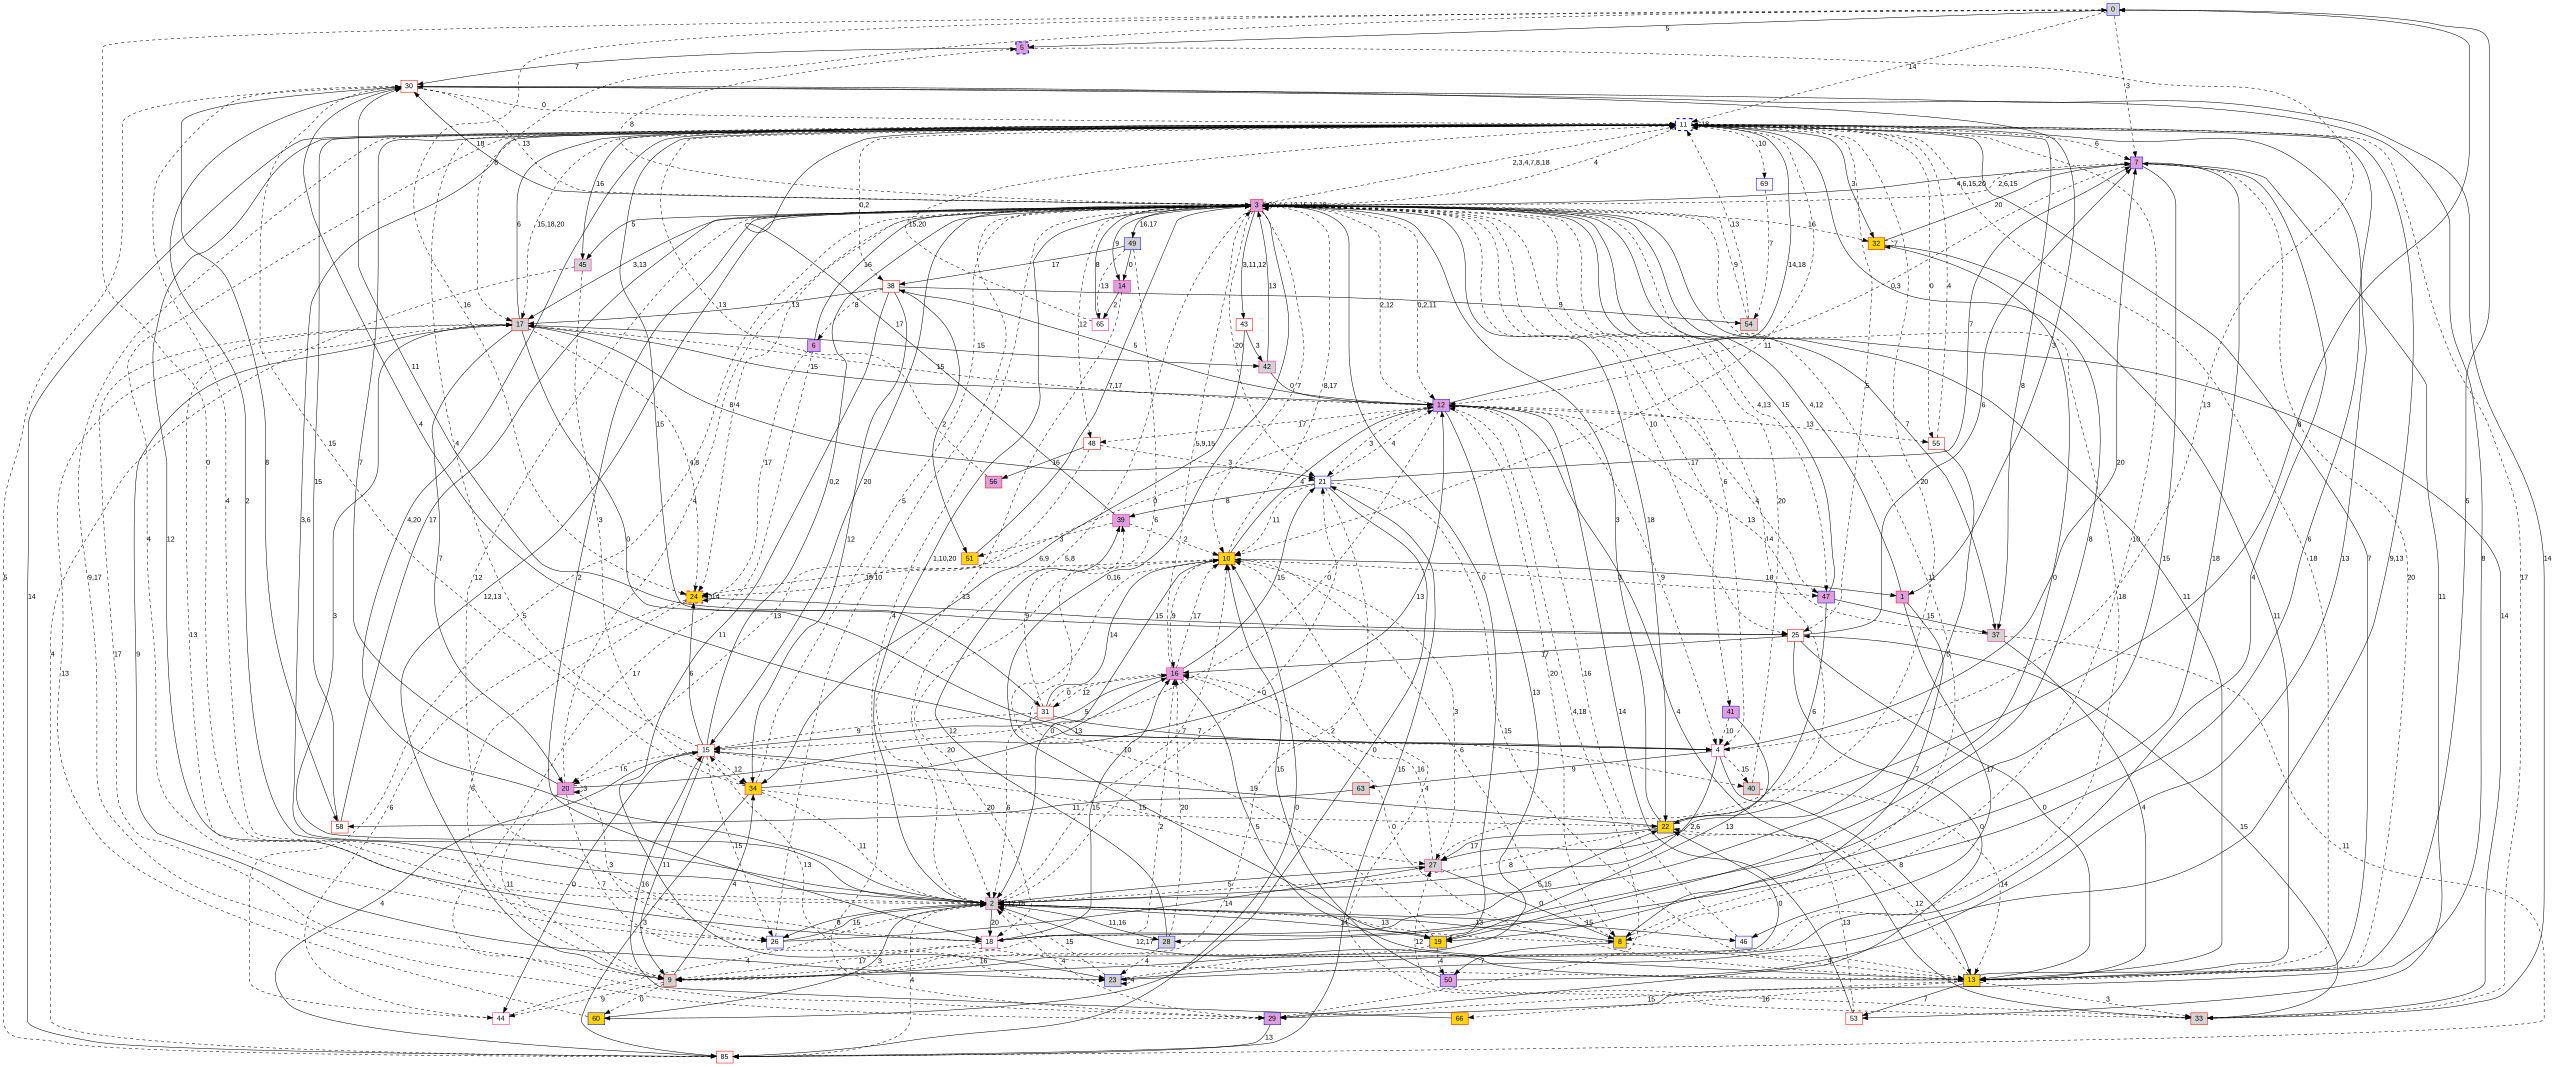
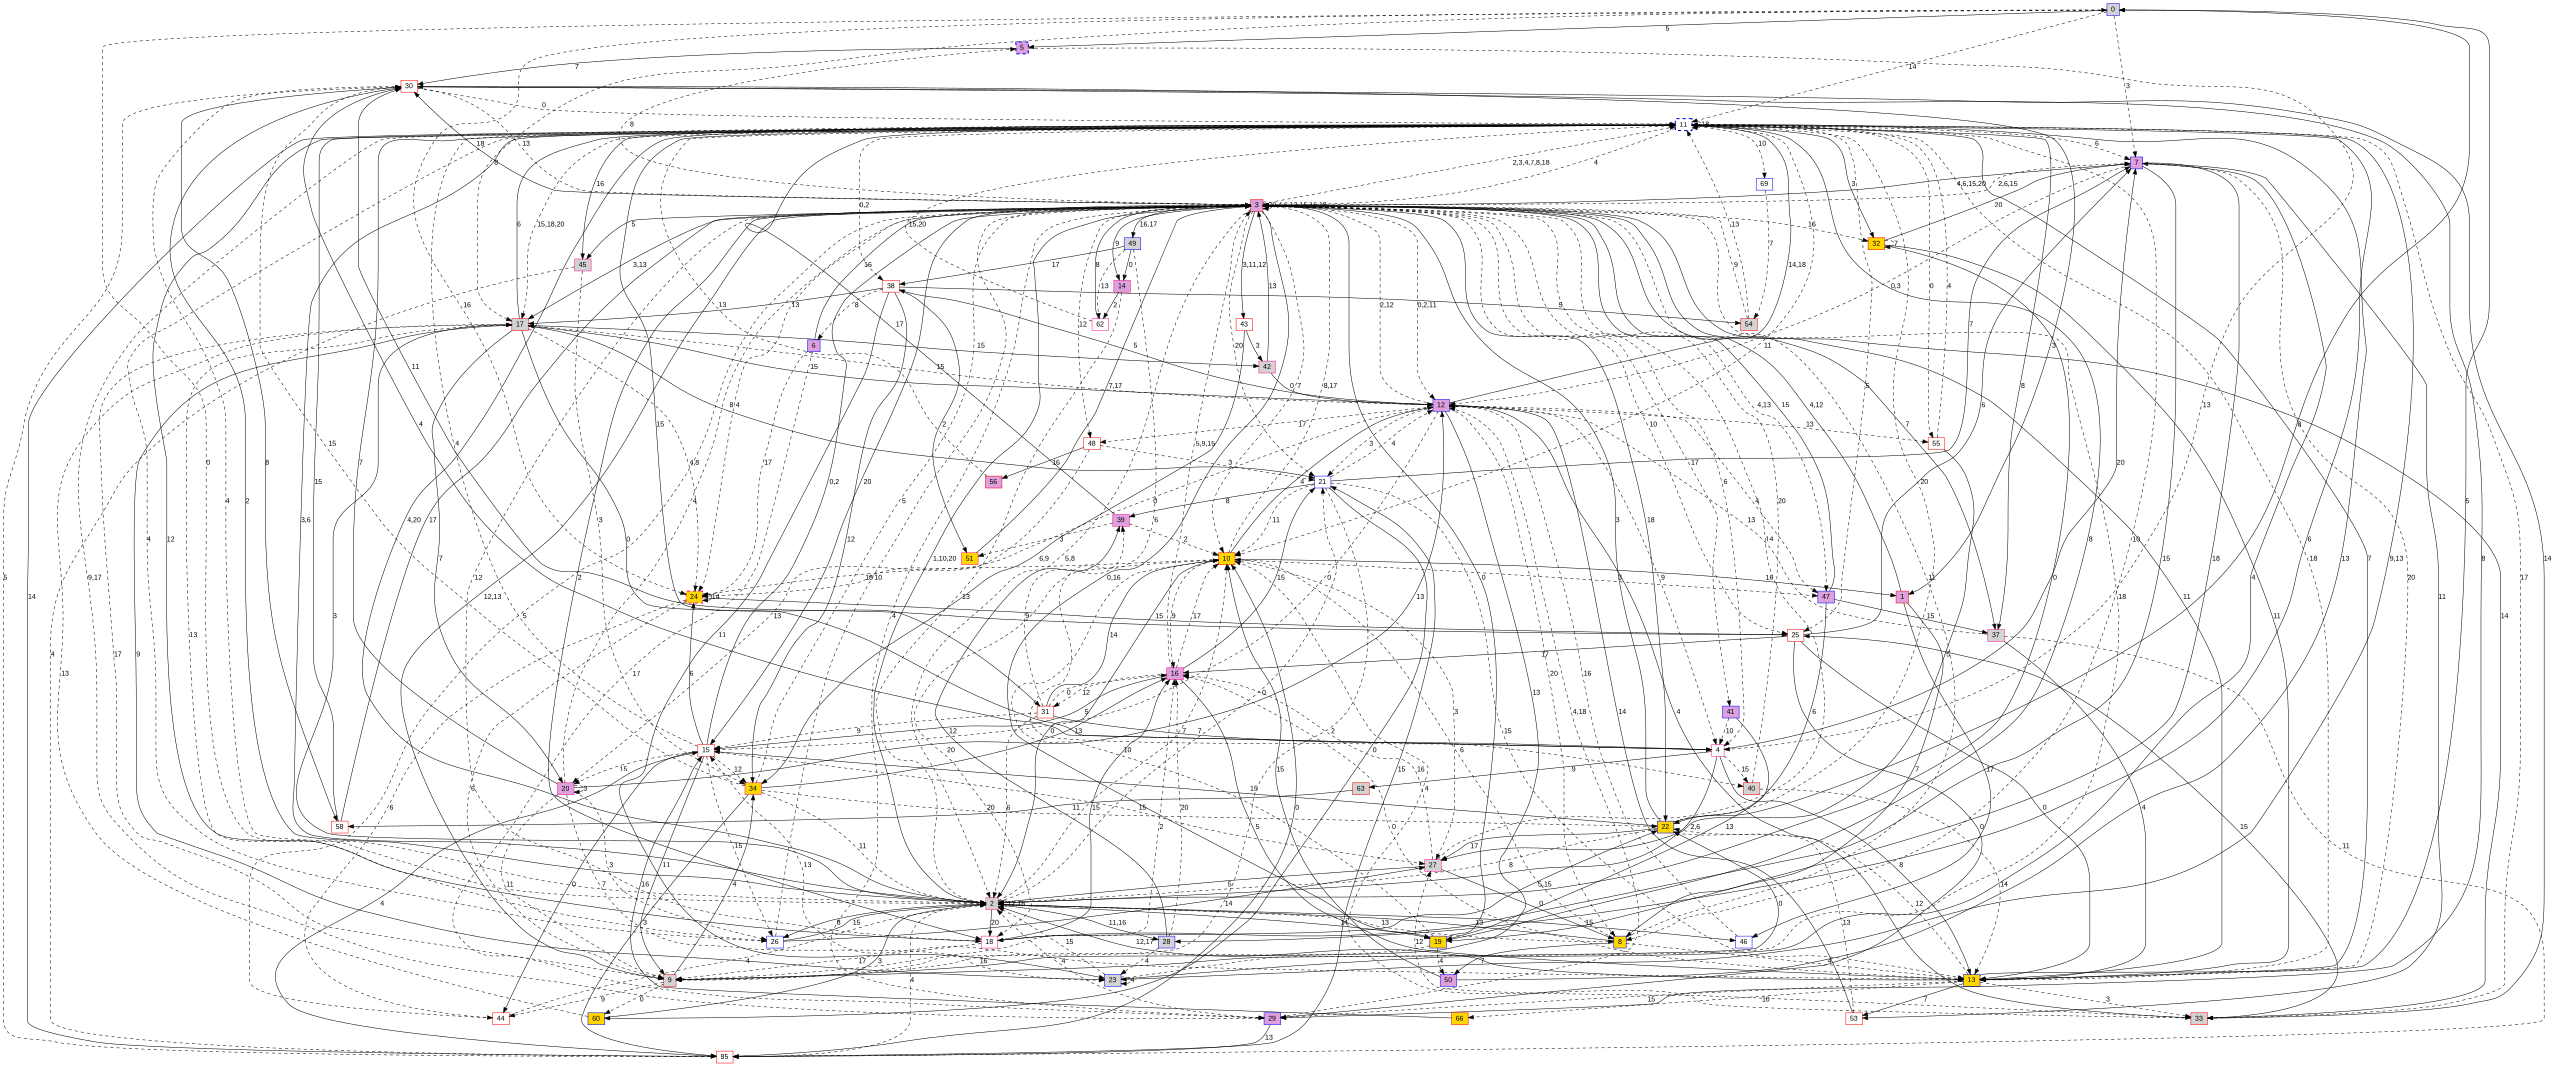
node "65": label "65" -> "62"
node "44": color deeppink -> red
